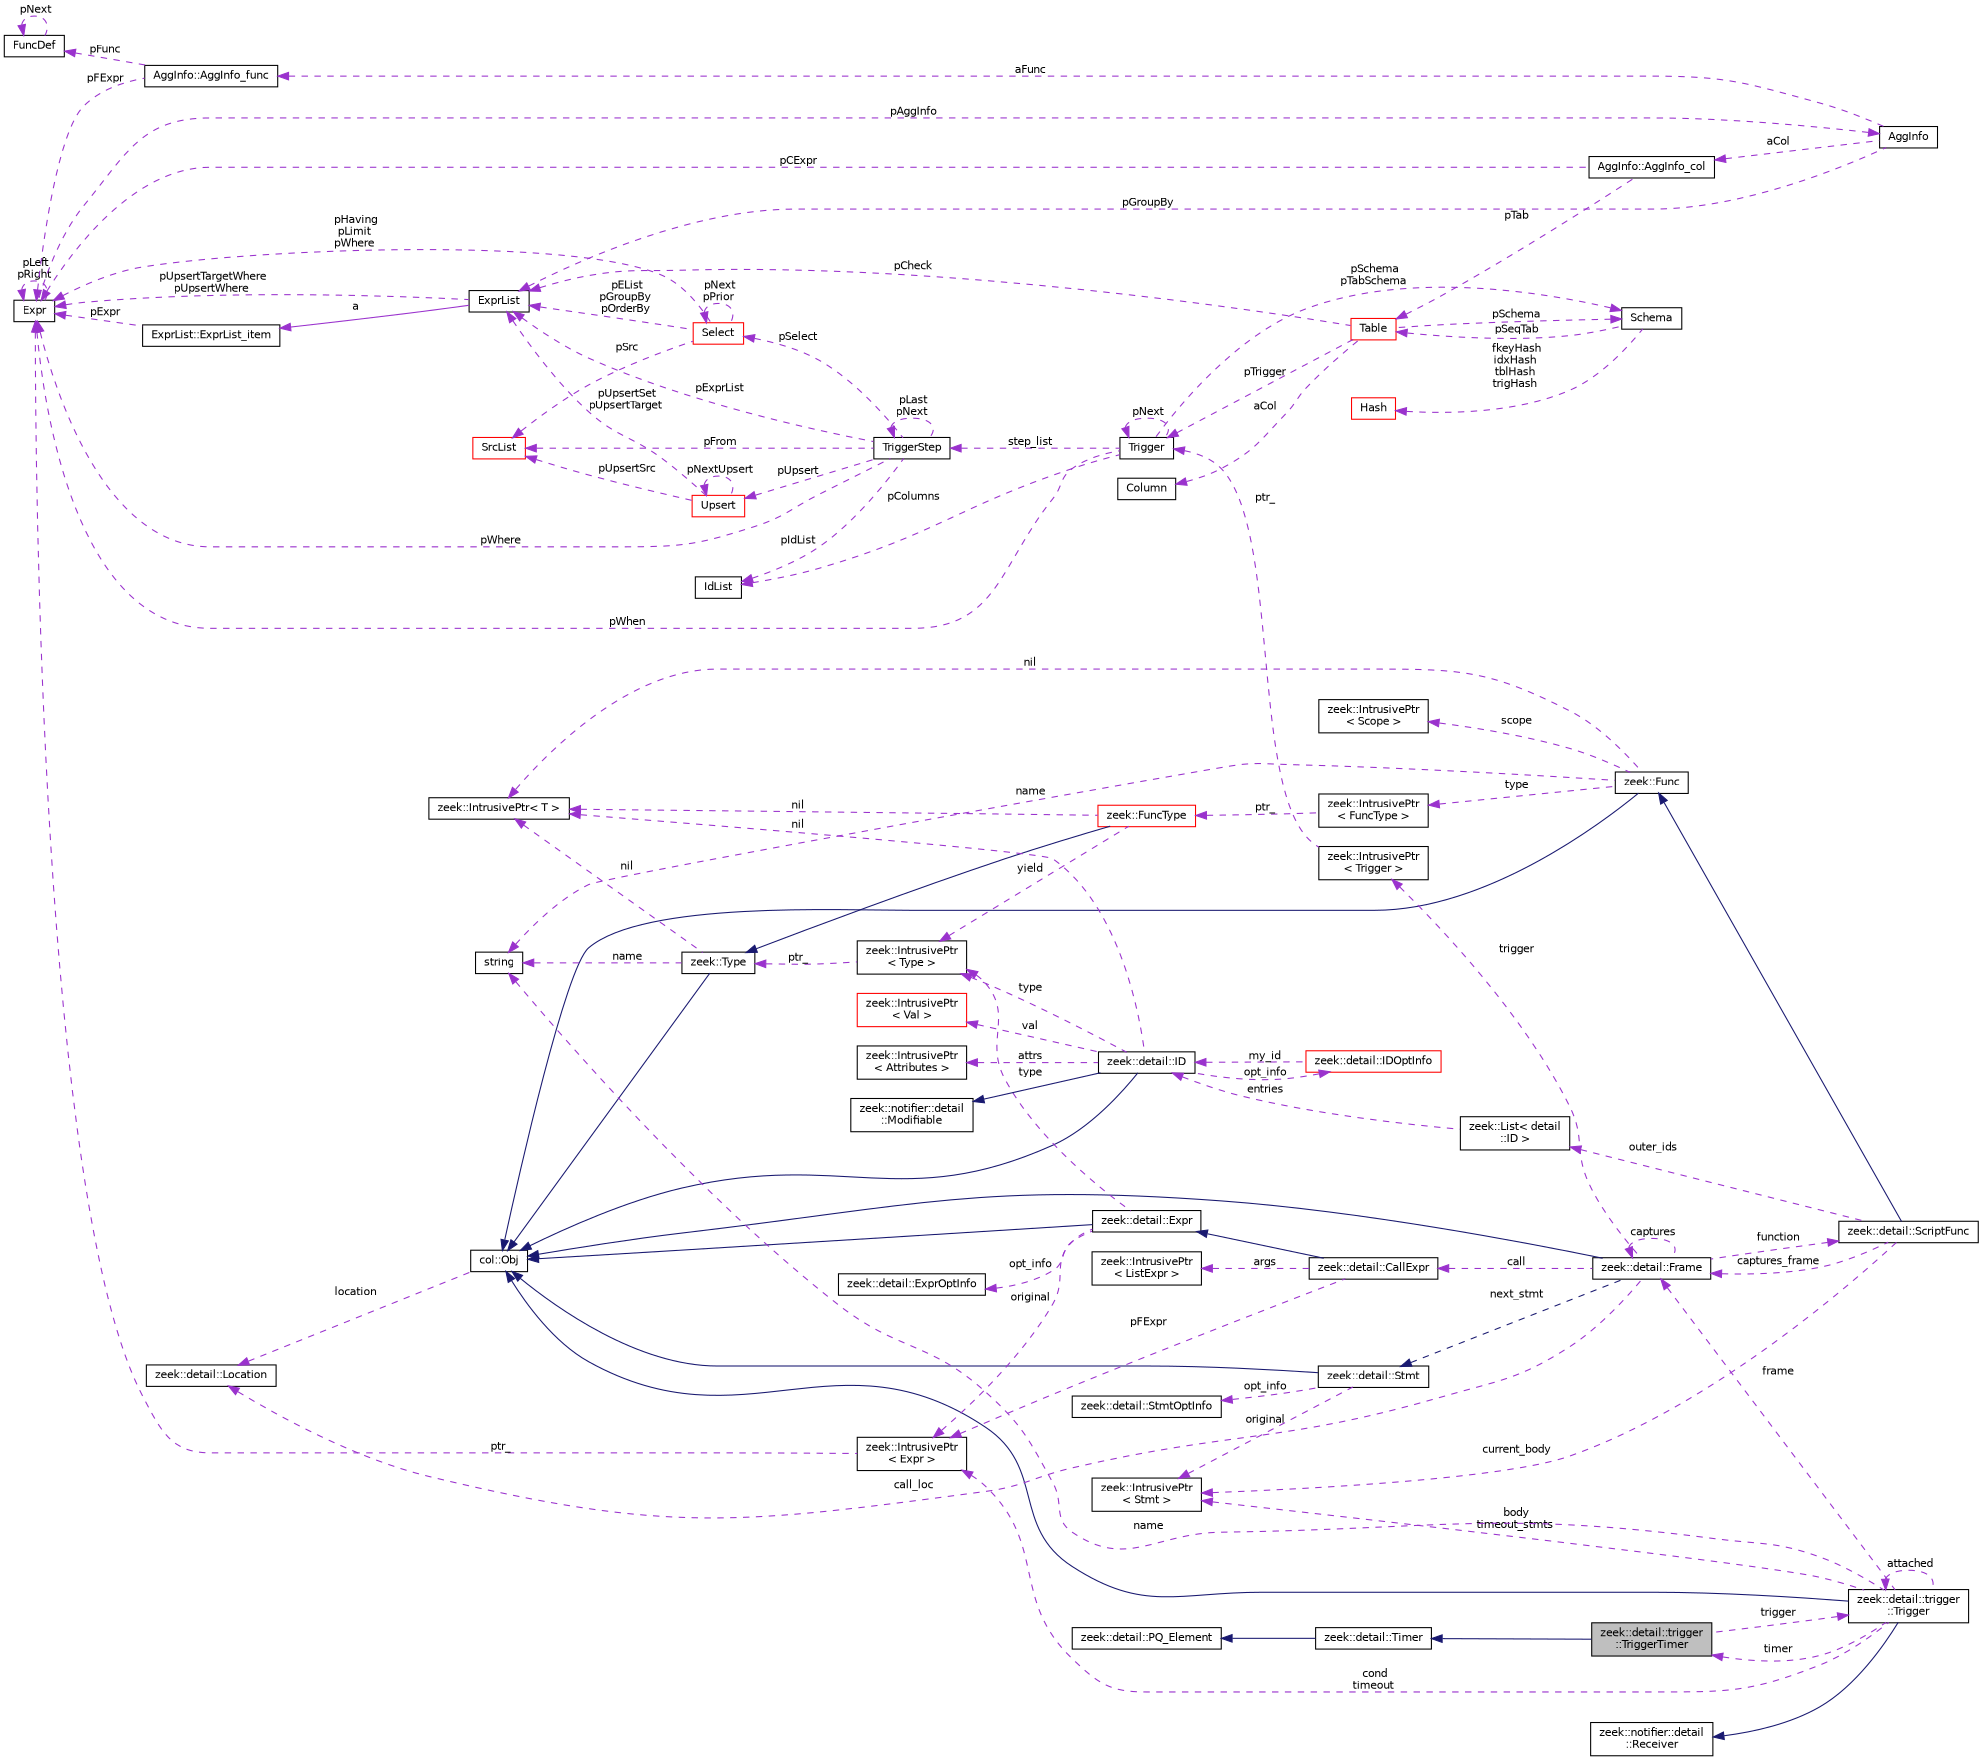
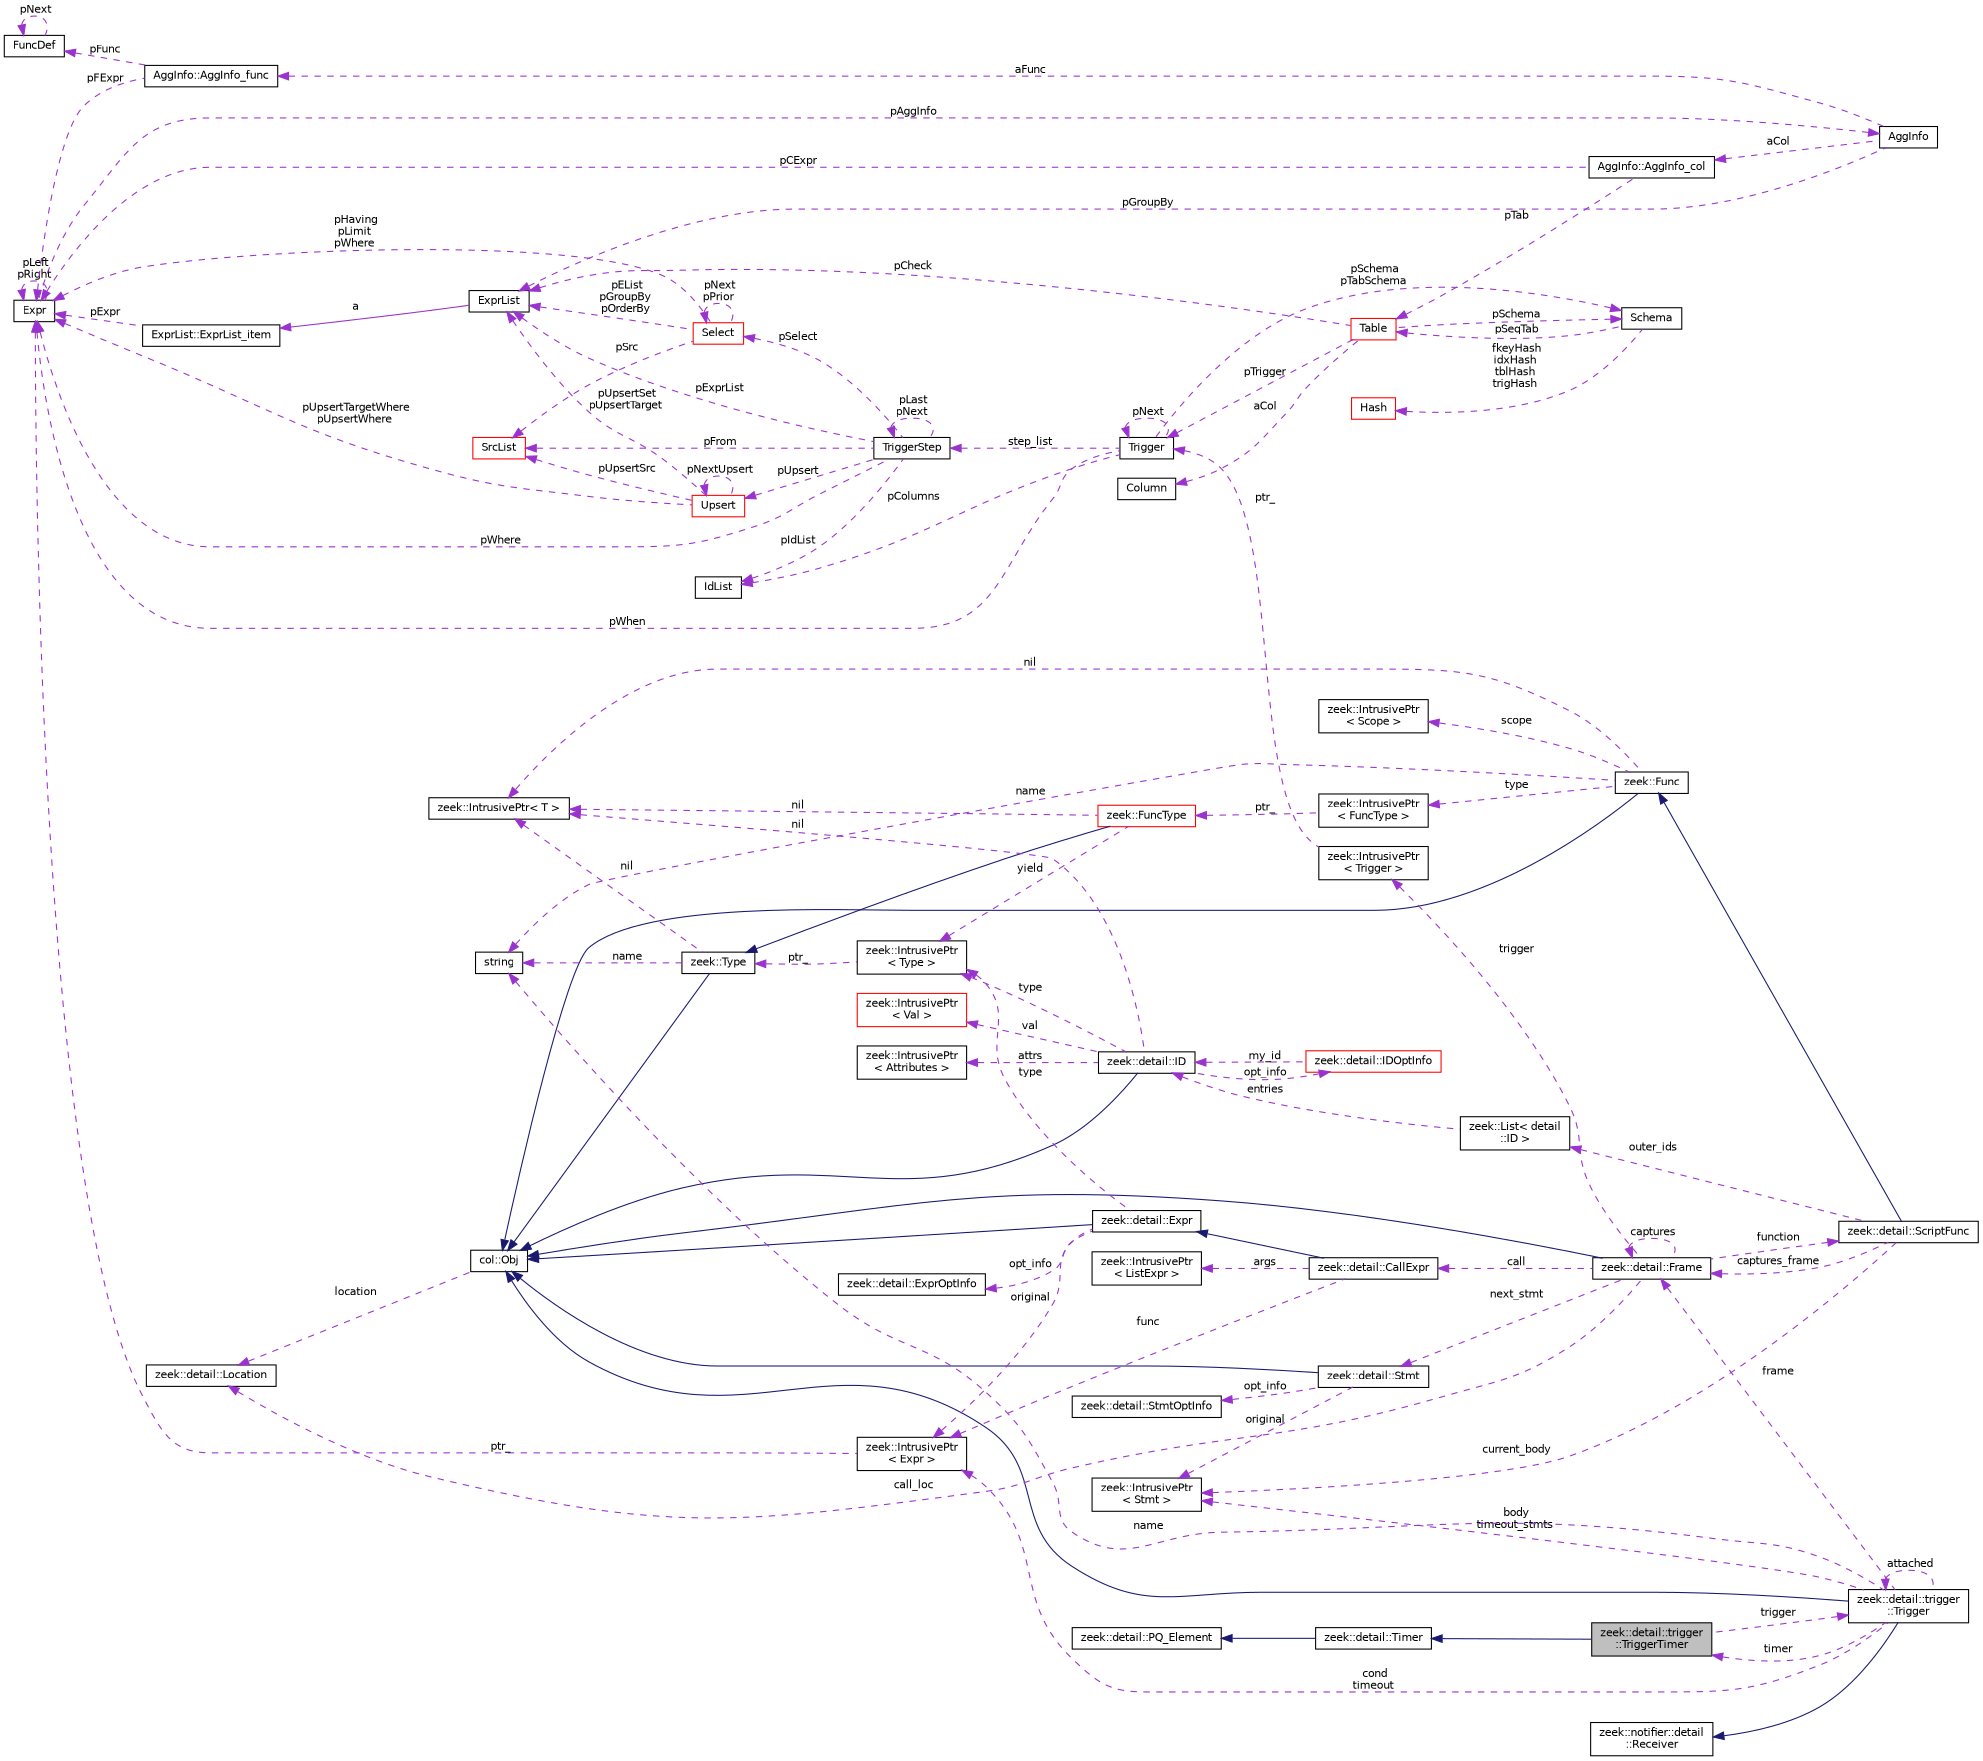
edge "ExprList" -> "Expr": now "Upsert" -> "Expr"
node "zeek::notifier::detail ::Modifiable": removed
edge "zeek::detail::Frame" -> "zeek::detail::Stmt": color midnightblue -> darkorchid3
edge "zeek::detail::CallExpr" -> "zeek::IntrusivePtr < Expr >": label " pFExpr" -> " func"
